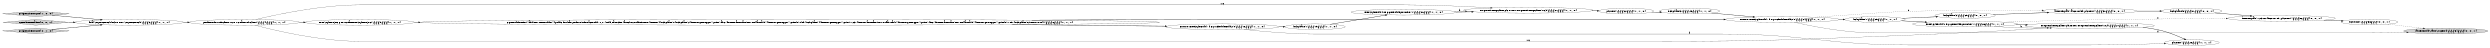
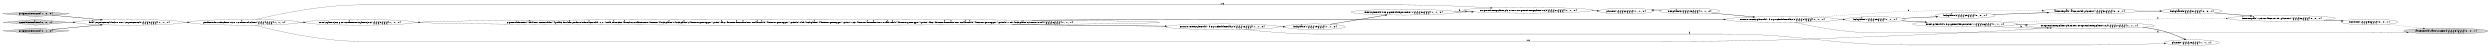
edge "plc.next()@@@22@@@['1', '1', '0']" -> "lock.phase(3)@@@23@@@['1', '1', '0']": reversed
